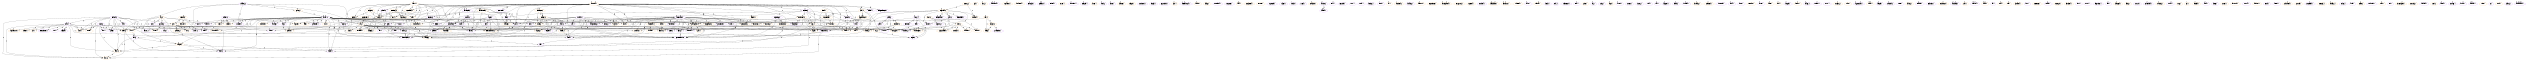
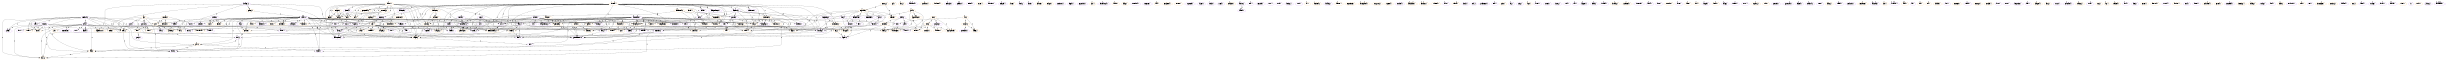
node "question(1)": added
node "ararat(1)": removed
edge "ground(3)" -> "group(1)": now "fire(4)" -> "group(1)"
node "weapon(2)": label "weapon(2)" -> "paw(2)"
